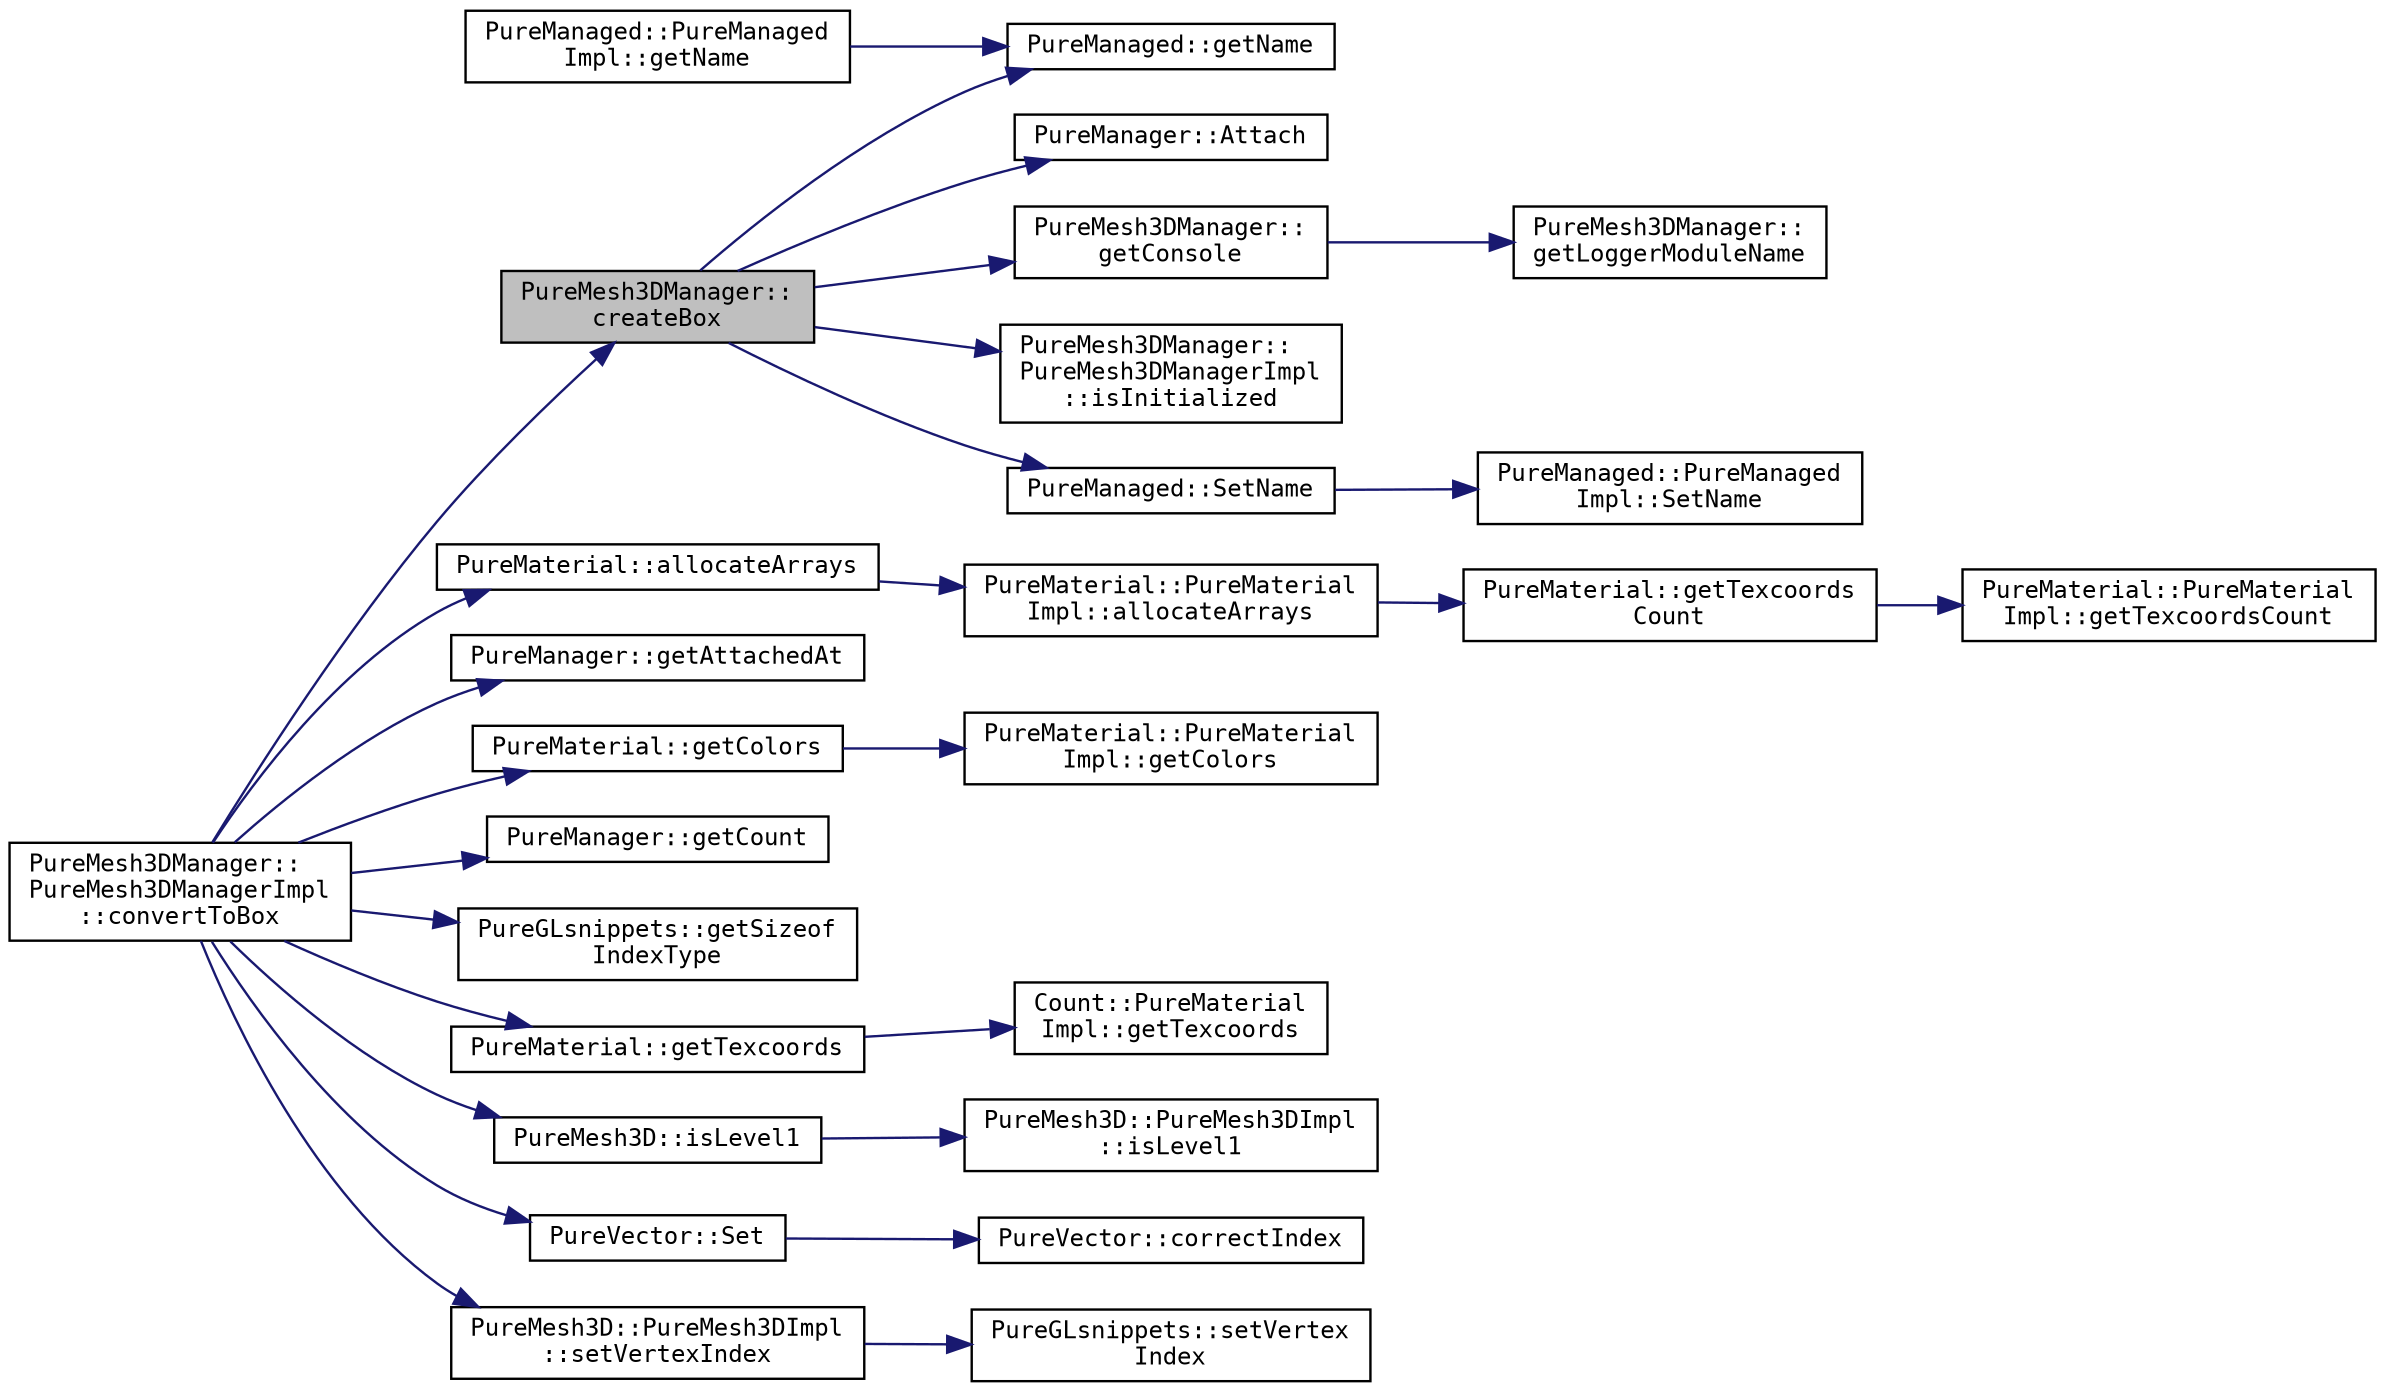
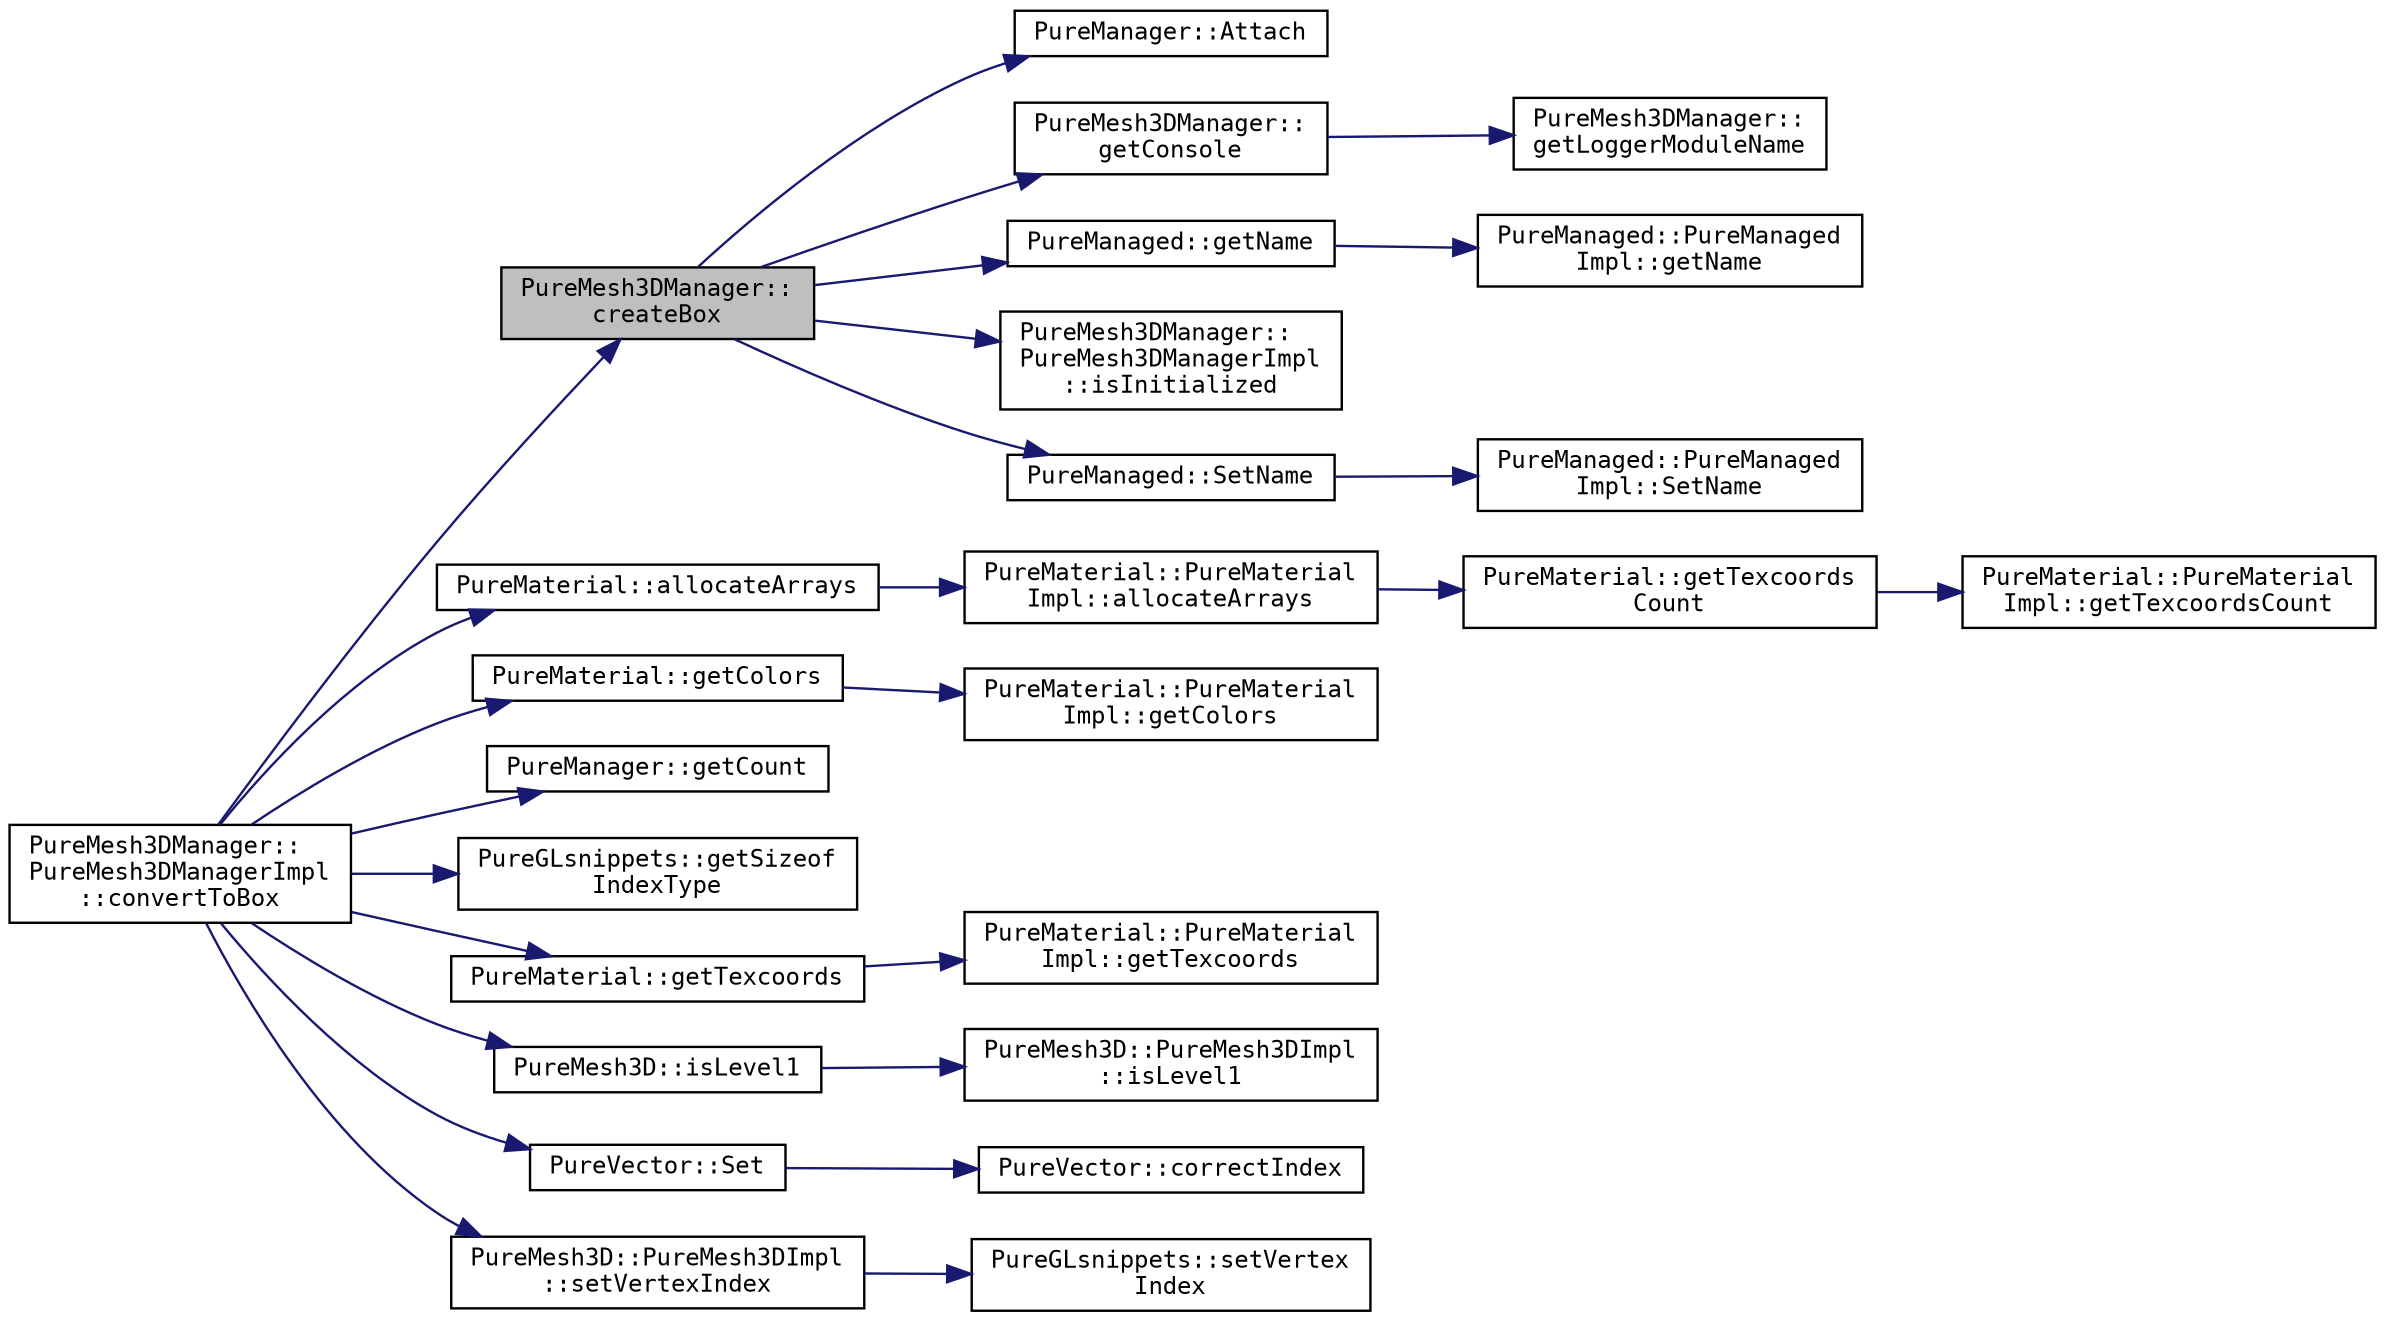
edge "PureManaged::PureManaged Impl::getName" -> "PureManaged::getName": reversed
node "PureManager::getAttachedAt": removed
node "Count::PureMaterial Impl::getTexcoords": label "Count::PureMaterial Impl::getTexcoords" -> "PureMaterial::PureMaterial Impl::getTexcoords"
